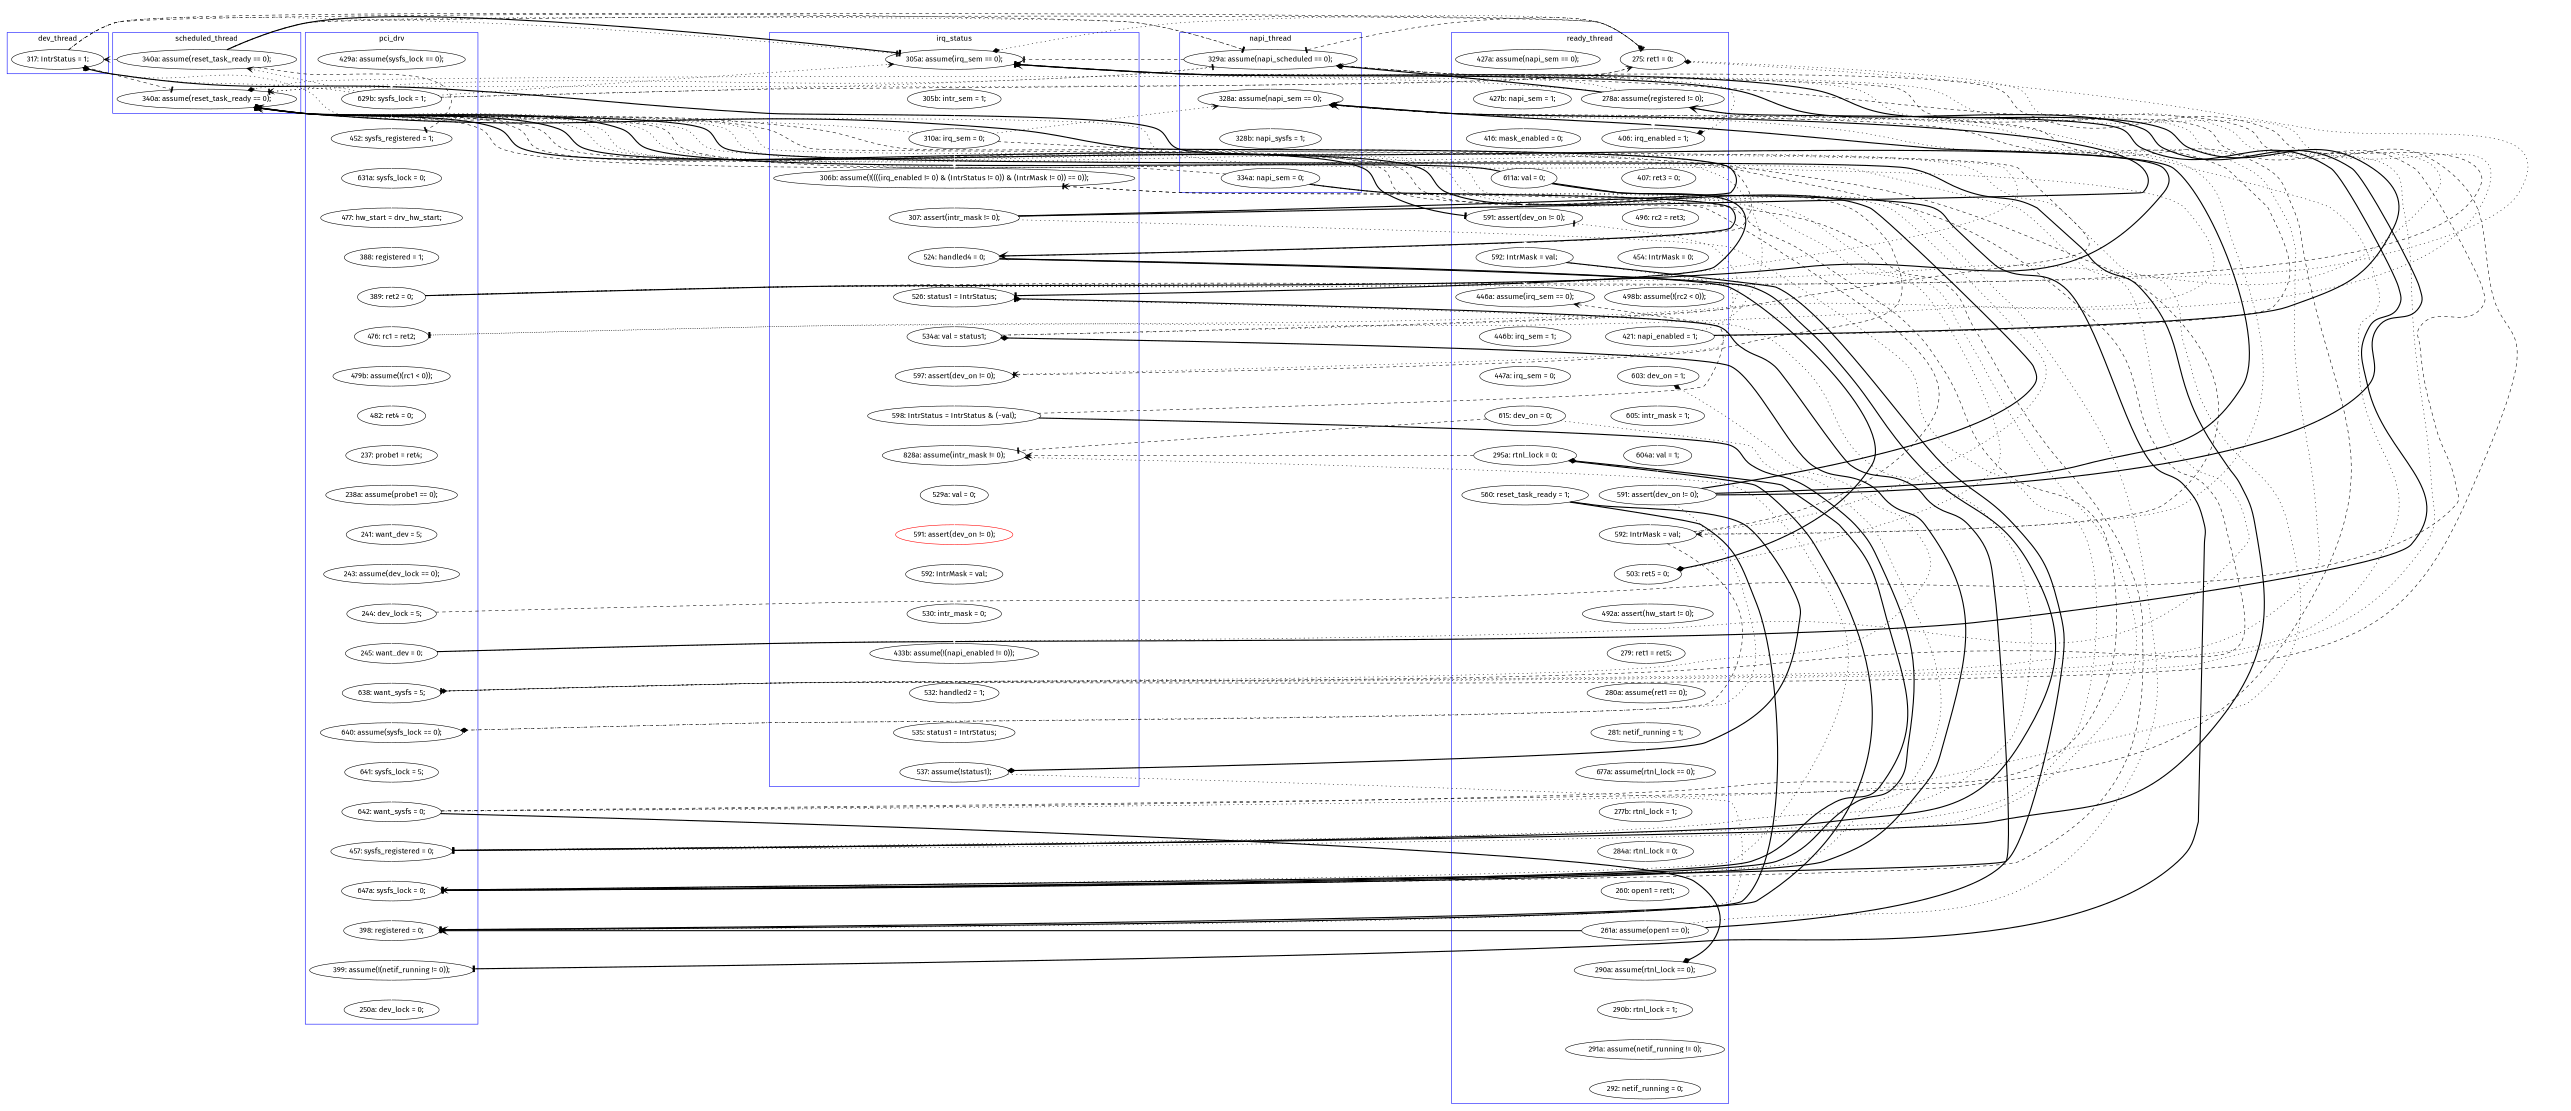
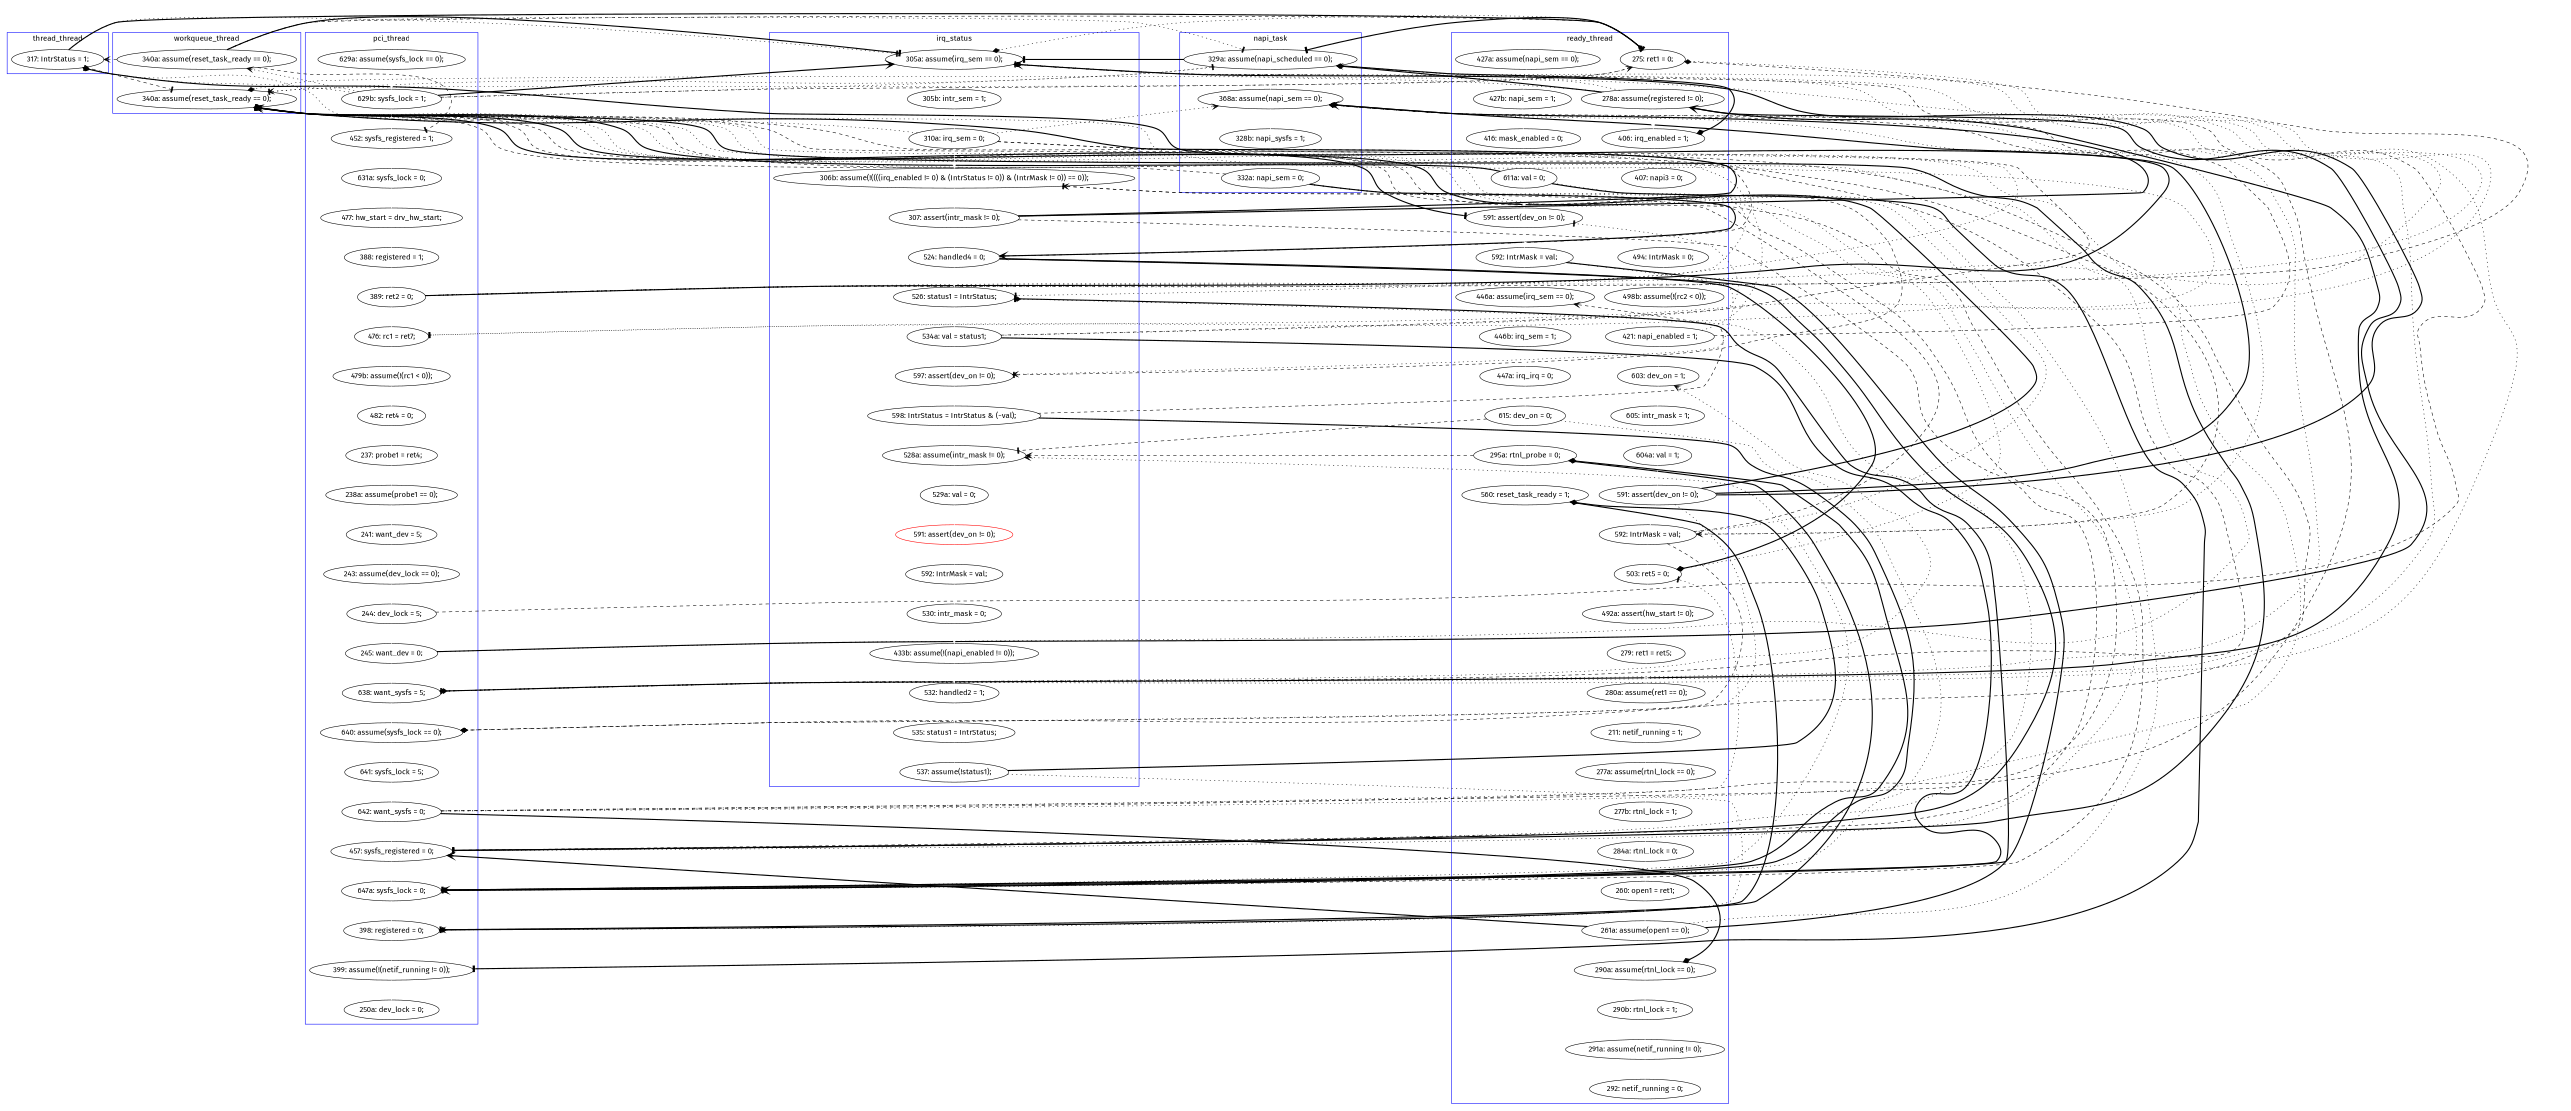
edge "317: IntrStatus = 1;" -> "329a: assume(napi_scheduled == 0);": removed
edge "317: IntrStatus = 1;" -> "275: ret1 = 0;": style dashed -> bold
edge "275: ret1 = 0;" -> "329a: assume(napi_scheduled == 0);": style dashed -> bold
cluster "dev_thread": label "dev_thread" -> "thread_thread"
cluster "scheduled_thread": label "scheduled_thread" -> "workqueue_thread"
cluster "pci_drv": label "pci_drv" -> "pci_thread"
cluster "napi_thread": label "napi_thread" -> "napi_task"
node "429a: assume(sysfs_lock == 0);": label "429a: assume(sysfs_lock == 0);" -> "629a: assume(sysfs_lock == 0);"
edge "329a: assume(napi_scheduled == 0);" -> "305a: assume(irq_sem == 0);": style dashed -> bold
edge "629b: sysfs_lock = 1;" -> "305a: assume(irq_sem == 0);": style dotted -> bold
edge "329a: assume(napi_scheduled == 0);" -> "406: irq_enabled = 1;": style dotted -> bold
node "328a: assume(napi_sem == 0);": label "328a: assume(napi_sem == 0);" -> "368a: assume(napi_sem == 0);"
edge "421: napi_enabled = 1;" -> "305a: assume(irq_sem == 0);": removed
node "334a: napi_sem = 0;": label "334a: napi_sem = 0;" -> "332a: napi_sem = 0;"
node "407: ret3 = 0;": label "407: ret3 = 0;" -> "407: napi3 = 0;"
node "496: rc2 = ret3;": removed
node "454: IntrMask = 0;": label "454: IntrMask = 0;" -> "494: IntrMask = 0;"
edge "389: ret2 = 0;" -> "329a: assume(napi_scheduled == 0);": style dashed -> dotted
edge "389: ret2 = 0;" -> "275: ret1 = 0;": style dotted -> dashed
edge "611a: val = 0;" -> "526: status1 = IntrStatus;": style bold -> dotted
node "476: rc1 = ret2;": label "476: rc1 = ret2;" -> "476: rc1 = ret7;"
node "447a: irq_sem = 0;": label "447a: irq_sem = 0;" -> "447a: irq_irq = 0;"
node "828a: assume(intr_mask != 0);": label "828a: assume(intr_mask != 0);" -> "528a: assume(intr_mask != 0);"
node "295a: rtnl_lock = 0;": label "295a: rtnl_lock = 0;" -> "295a: rtnl_probe = 0;"
edge "278a: assume(registered != 0);" -> "638: want_sysfs = 5;": style dotted -> bold
edge "329a: assume(napi_scheduled == 0);" -> "638: want_sysfs = 5;": style dashed -> dotted
edge "638: want_sysfs = 5;" -> "603: dev_on = 1;": arrowhead diamond -> vee
edge "310a: irq_sem = 0;" -> "640: assume(sysfs_lock == 0);": added
node "281: netif_running = 1;": label "281: netif_running = 1;" -> "211: netif_running = 1;"
edge "560: reset_task_ready = 1;" -> "537: assume(!status1);": reversed
node "677a: assume(rtnl_lock == 0);": label "677a: assume(rtnl_lock == 0);" -> "277a: assume(rtnl_lock == 0);"
edge "642: want_sysfs = 0;" -> "503: ret5 = 0;": added
edge "307: assert(intr_mask != 0);" -> "457: sysfs_registered = 0;": style dotted -> dashed
edge "598: IntrStatus = IntrStatus & (~val);" -> "647a: sysfs_lock = 0;": arrowhead tee -> vee
edge "647a: sysfs_lock = 0;" -> "534a: val = status1;": reversed
edge "560: reset_task_ready = 1;" -> "398: registered = 0;": arrowhead tee -> diamond
edge "261a: assume(open1 == 0);" -> "398: registered = 0;": now "261a: assume(open1 == 0);" -> "457: sysfs_registered = 0;"
